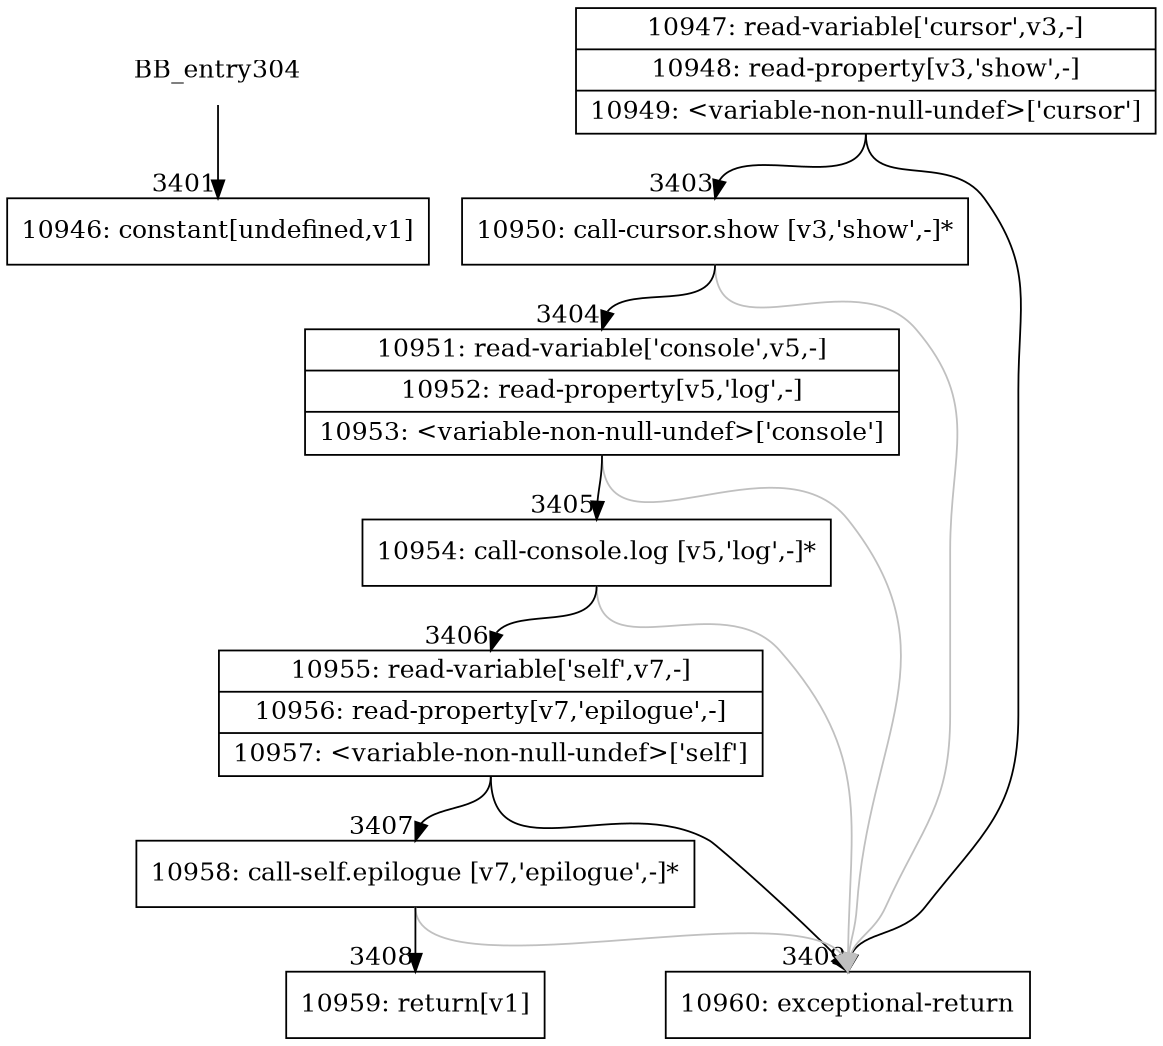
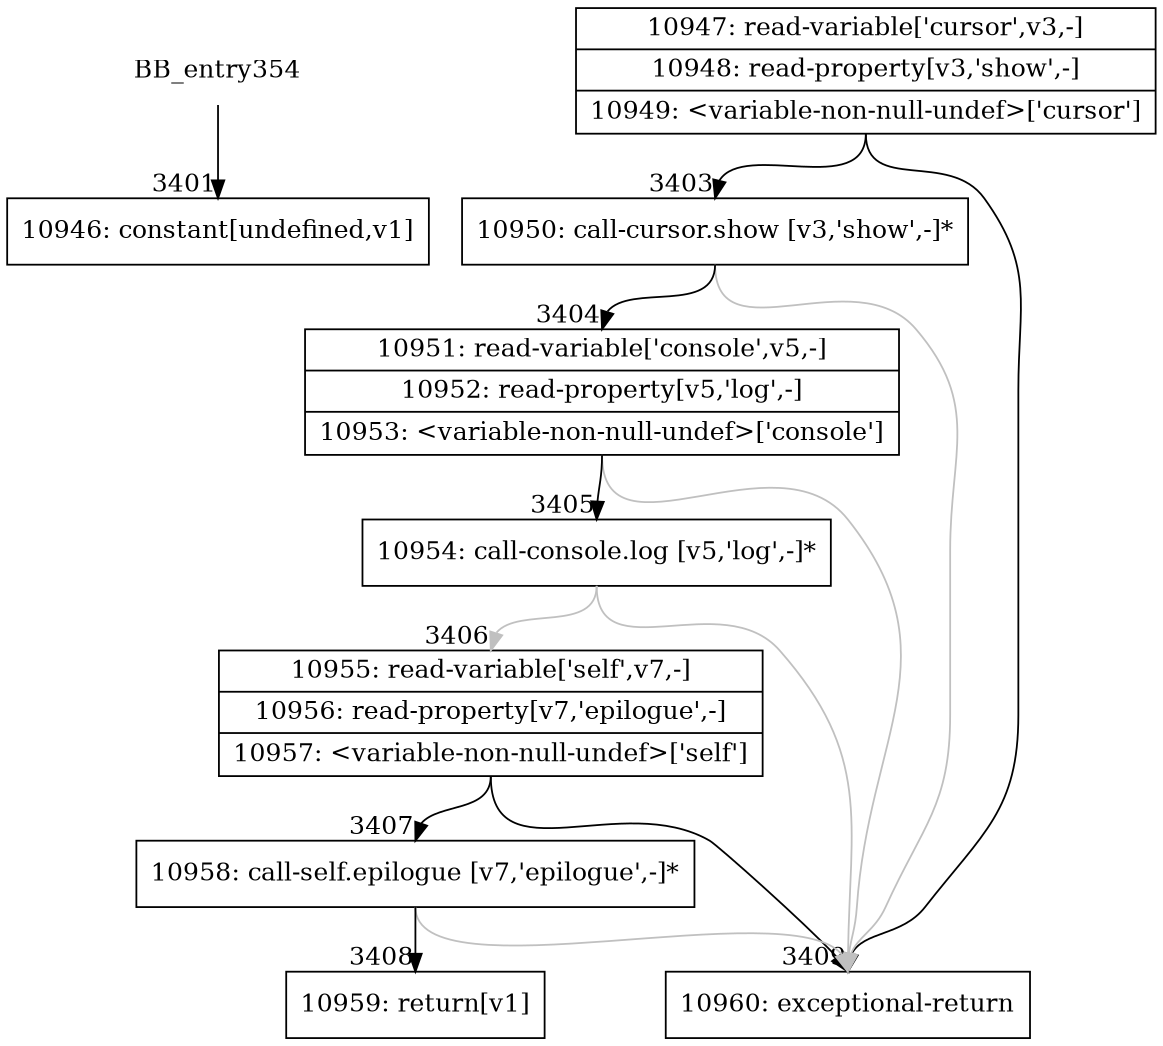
node "BB_entry304": label "BB_entry304" -> "BB_entry354"
edge "10954: call-console.log [v5,'log',-]*" -> "10955: read-variable['self',v7,-]": color black -> gray
